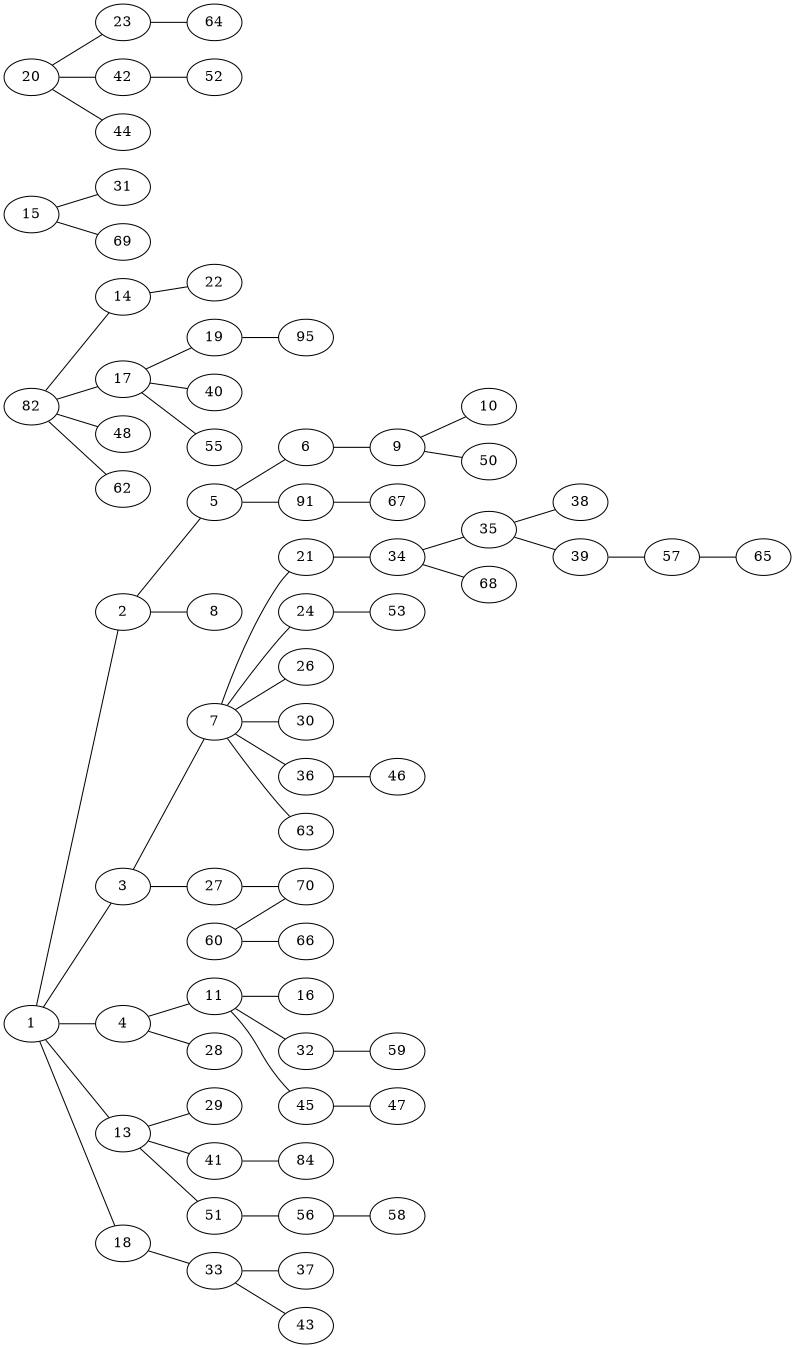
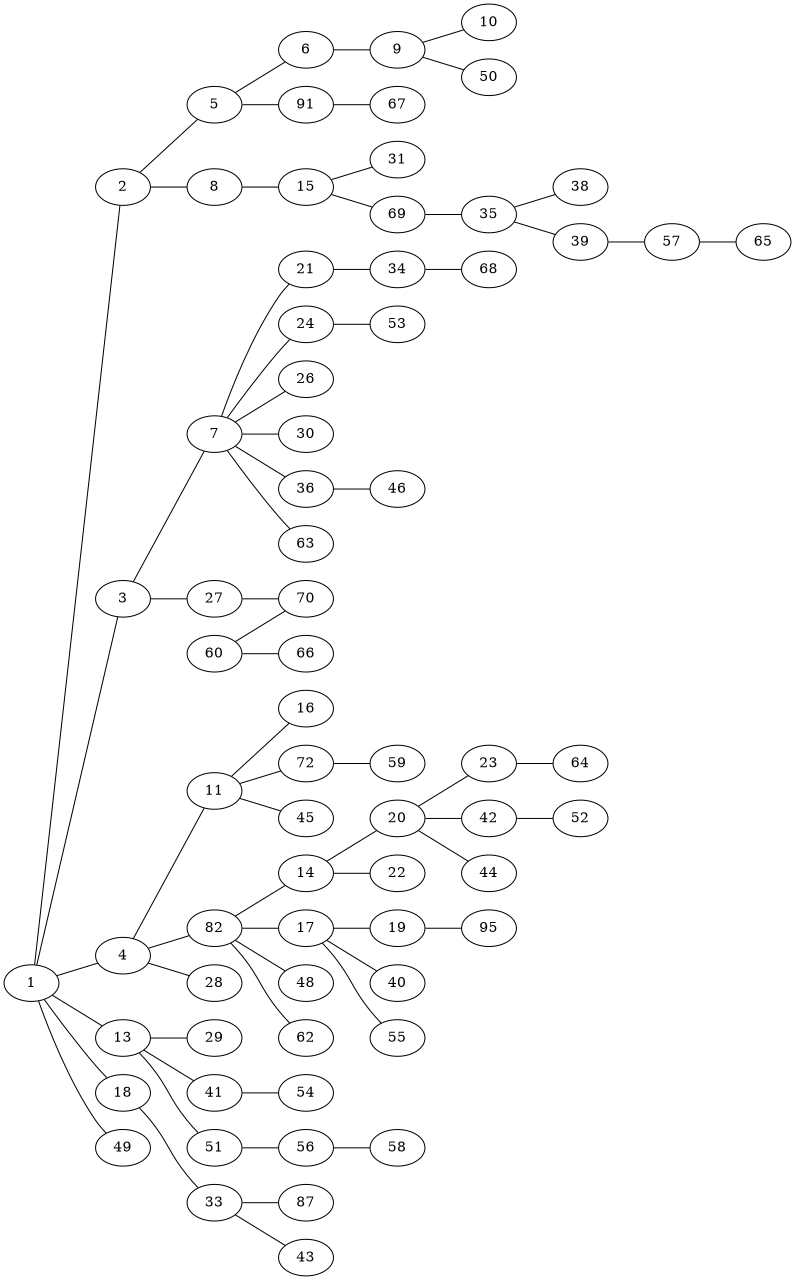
edge "8" -- "15": added
edge "35" -- "34": now "35" -- "69"
edge "20" -- "14": added
edge "82" -- "4": added
node "32": label "32" -> "72"
node "47": removed
node "49": added
node "84": label "84" -> "54"
node "37": label "37" -> "87"
